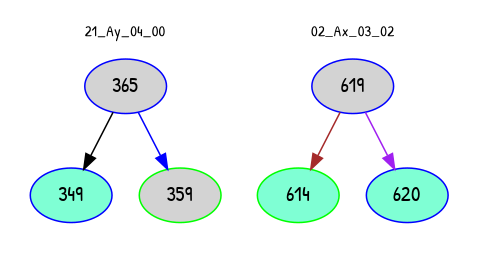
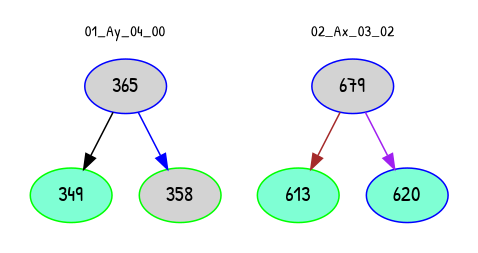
cluster "21_Ay_04_00": label "21_Ay_04_00" -> "01_Ay_04_00"
node "619": label "619" -> "679"
node "349": color blue -> green
node "359": label "359" -> "358"
node "614": label "614" -> "613"
